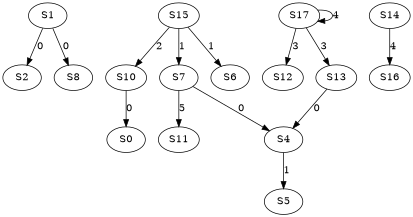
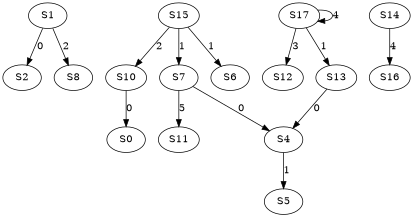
edge "S1" -> "S8": label "0" -> "2"
edge "S17" -> "S13": label "3" -> "1"
